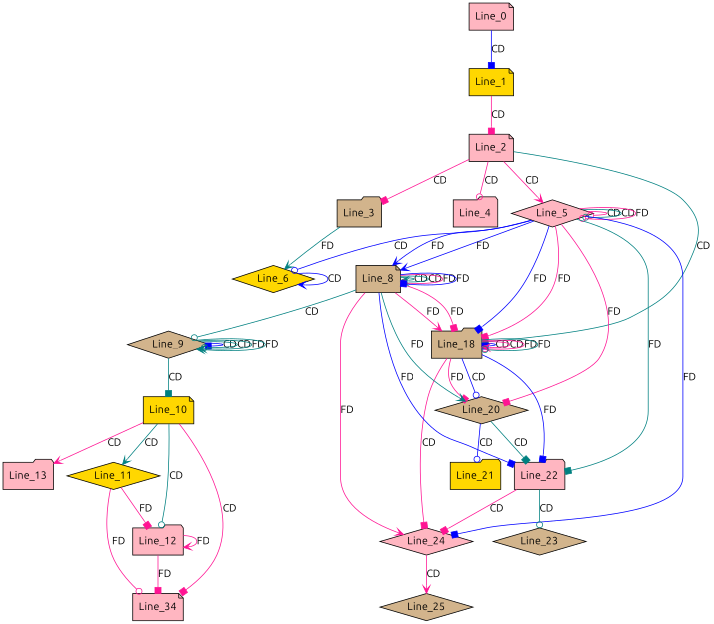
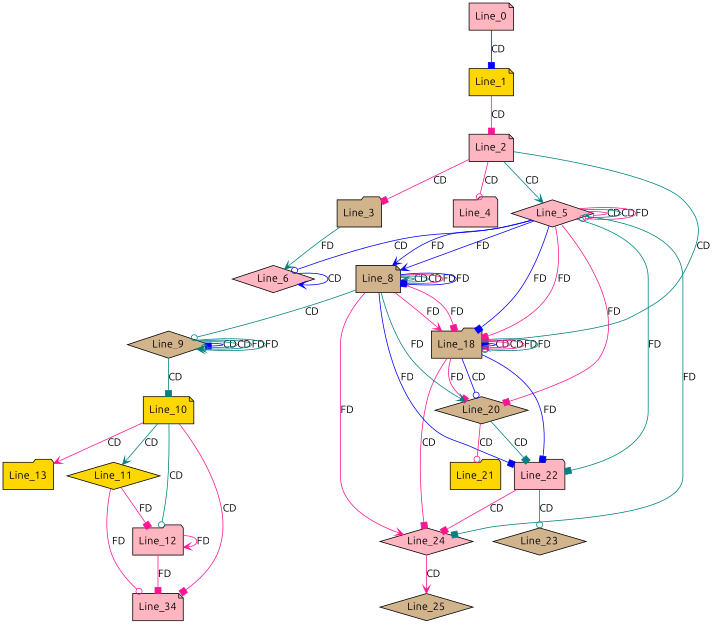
edge "Line_2" -> "Line_5": color deeppink -> teal
node "Line_6": fillcolor gold -> lightpink
edge "Line_5" -> "Line_24": color blue -> teal
edge "Line_20" -> "Line_21": color blue -> deeppink
node "Line_13": fillcolor lightpink -> gold
